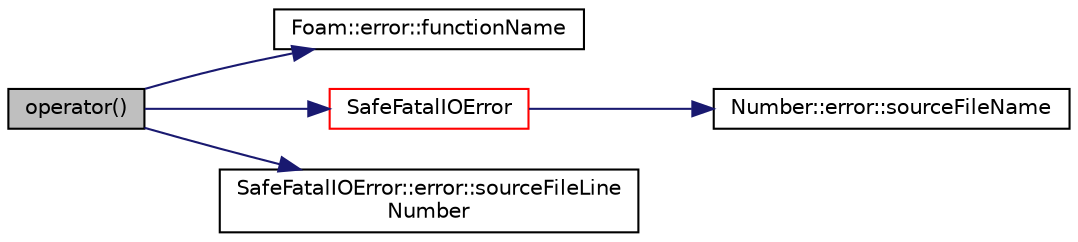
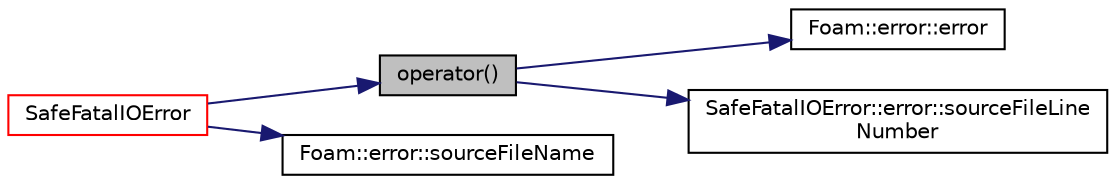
node "Foam::error::functionName": label "Foam::error::functionName" -> "Foam::error::error"
edge "operator()" -> "SafeFatalIOError": reversed
node "Number::error::sourceFileName": label "Number::error::sourceFileName" -> "Foam::error::sourceFileName"
